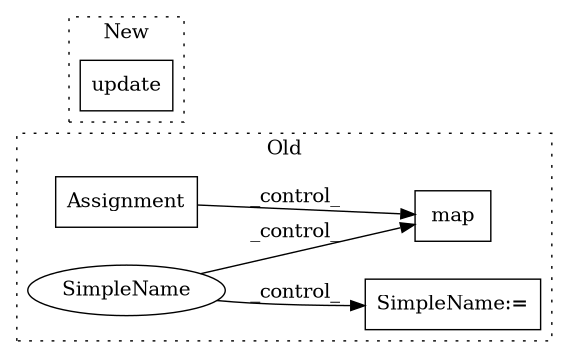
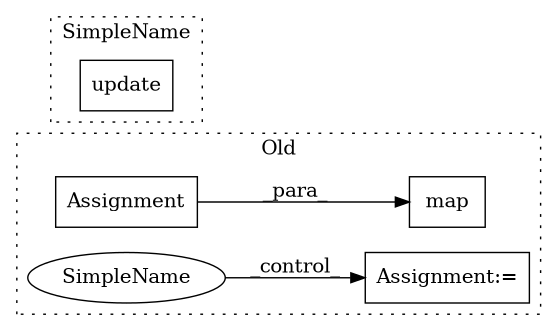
cluster "New": label "New" -> "SimpleName"
edge "Assignment" -> "map": label "_control_" -> "_para_"
edge "SimpleName" -> "map": removed, label "_control_"
node "SimpleName:=": label "SimpleName:=" -> "Assignment:="
